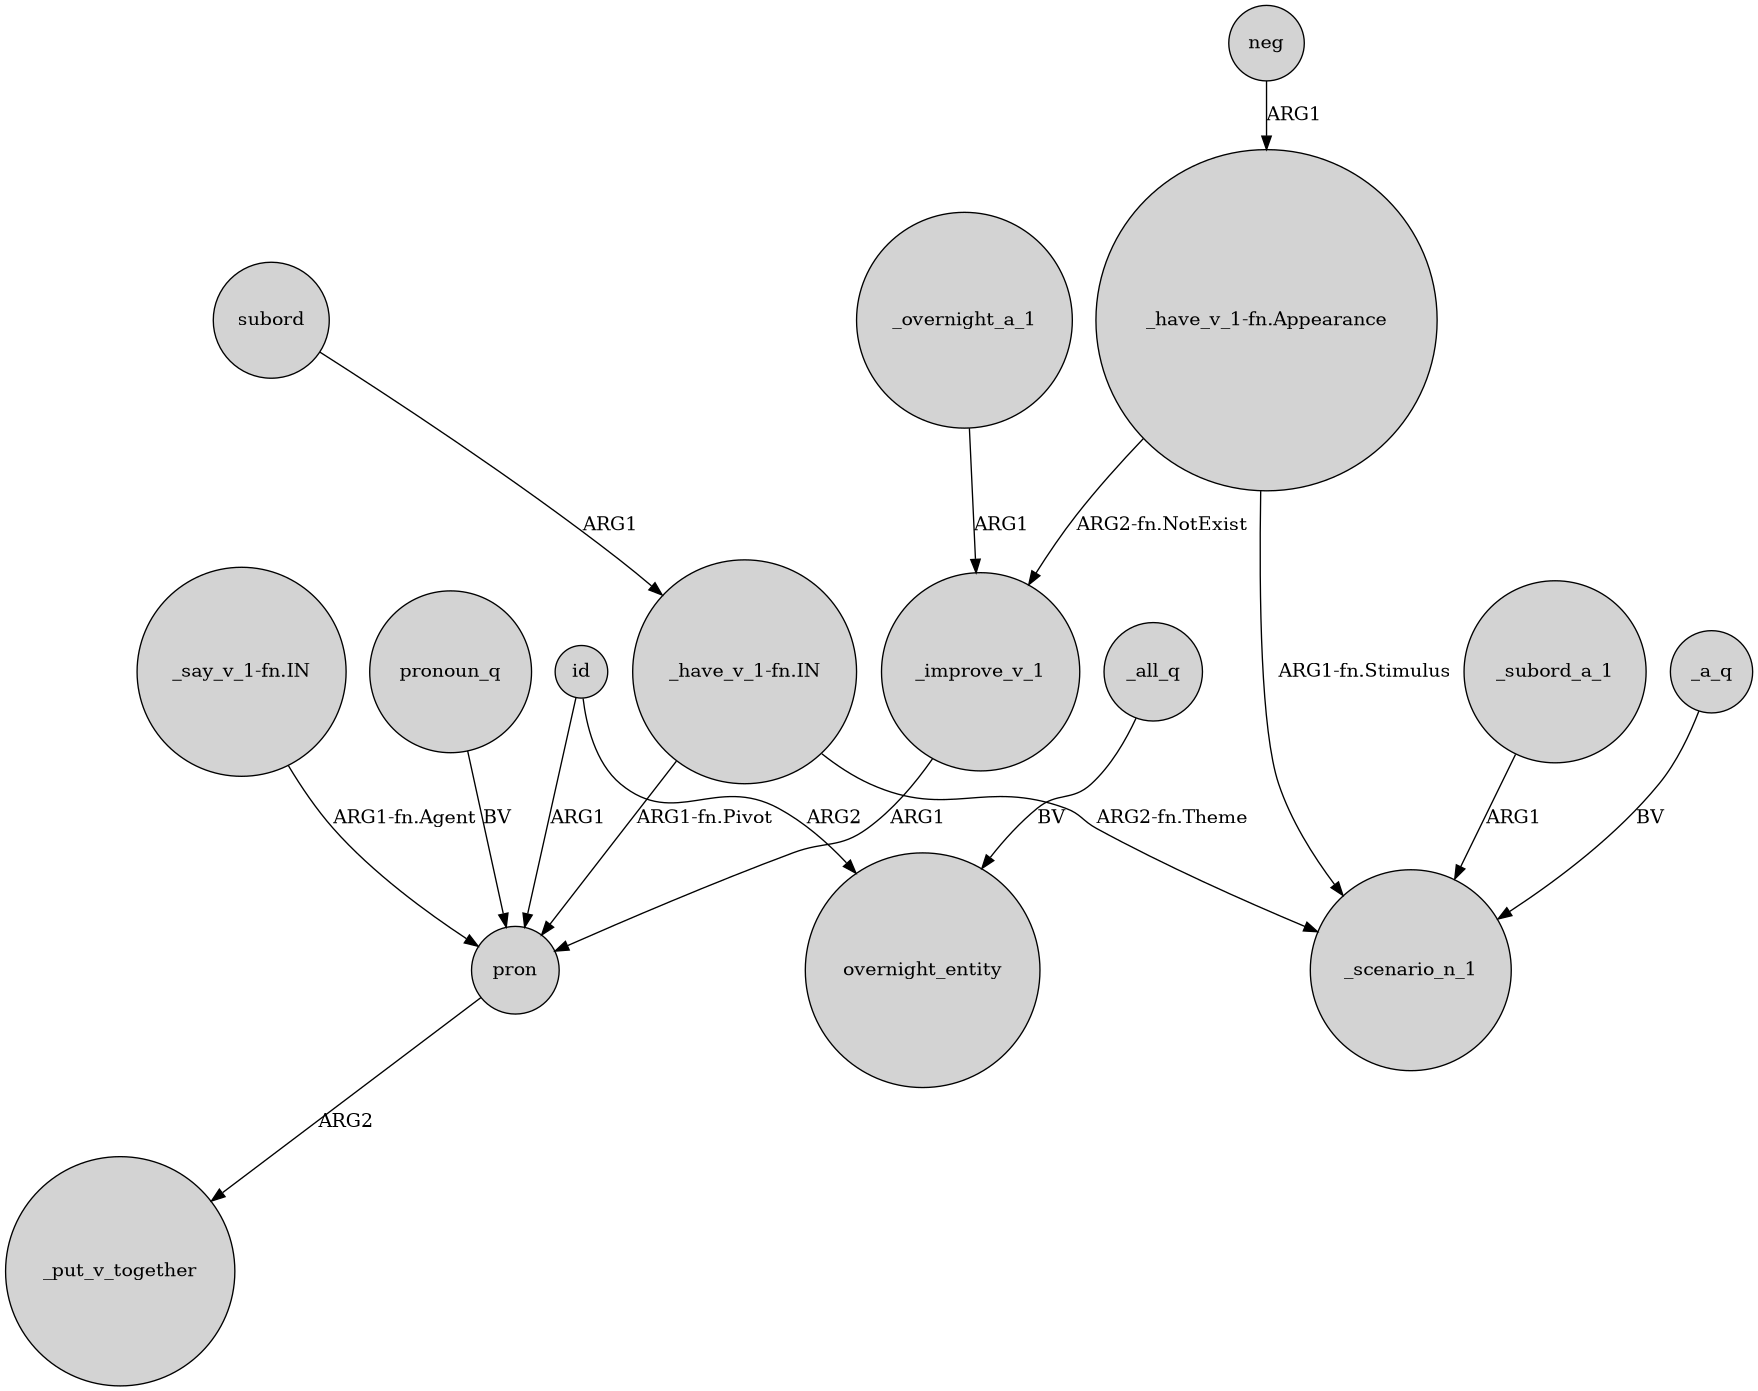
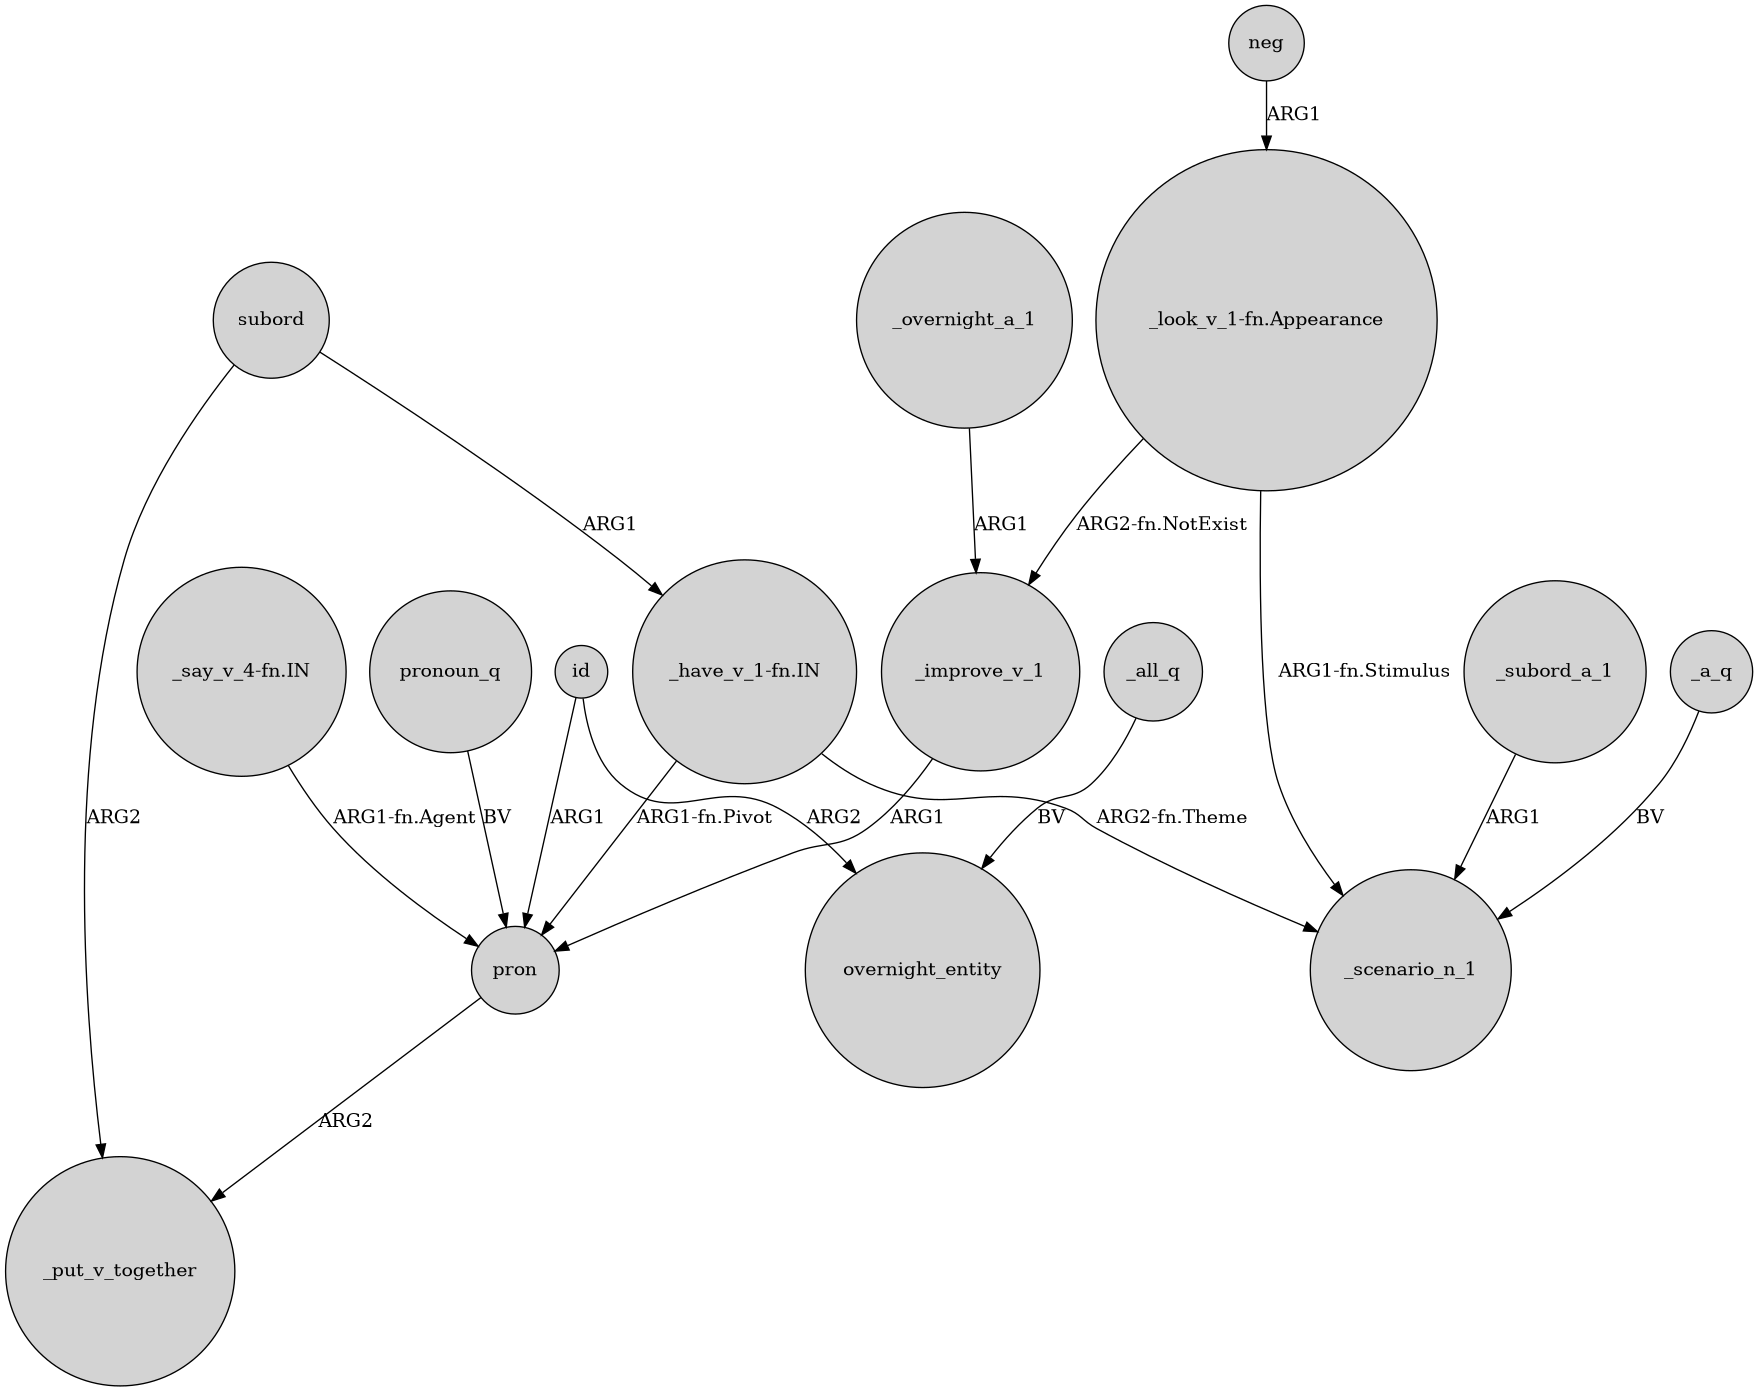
node "_have_v_1-fn.Appearance": label "_have_v_1-fn.Appearance" -> "_look_v_1-fn.Appearance"
node "_say_v_1-fn.IN": label "_say_v_1-fn.IN" -> "_say_v_4-fn.IN"
edge "subord" -> "_put_v_together": added, label "ARG2"
